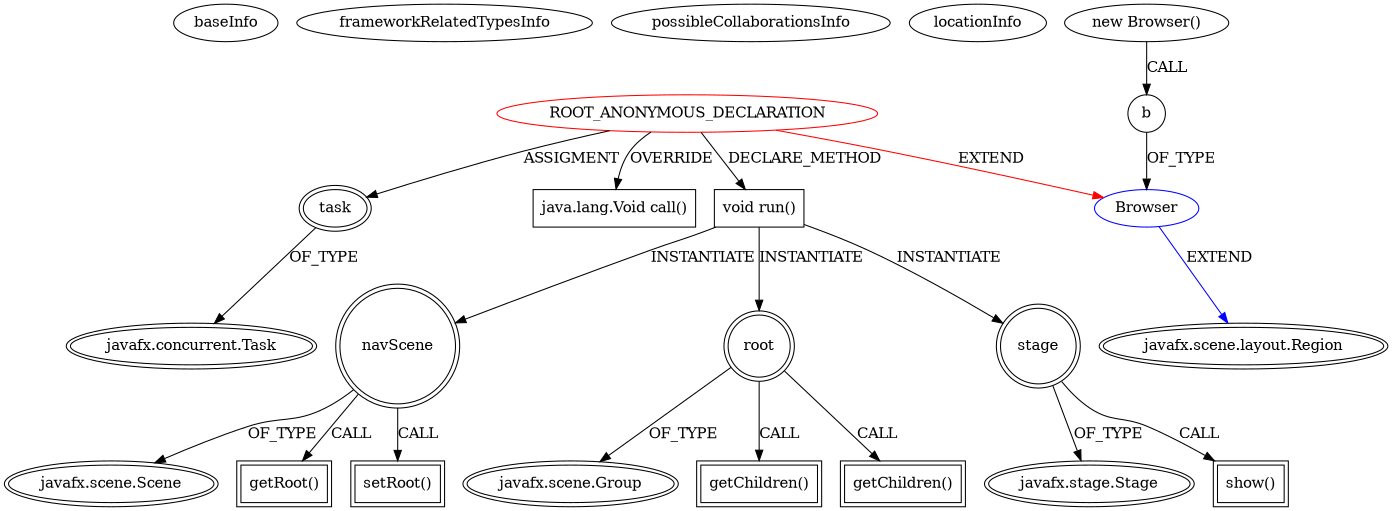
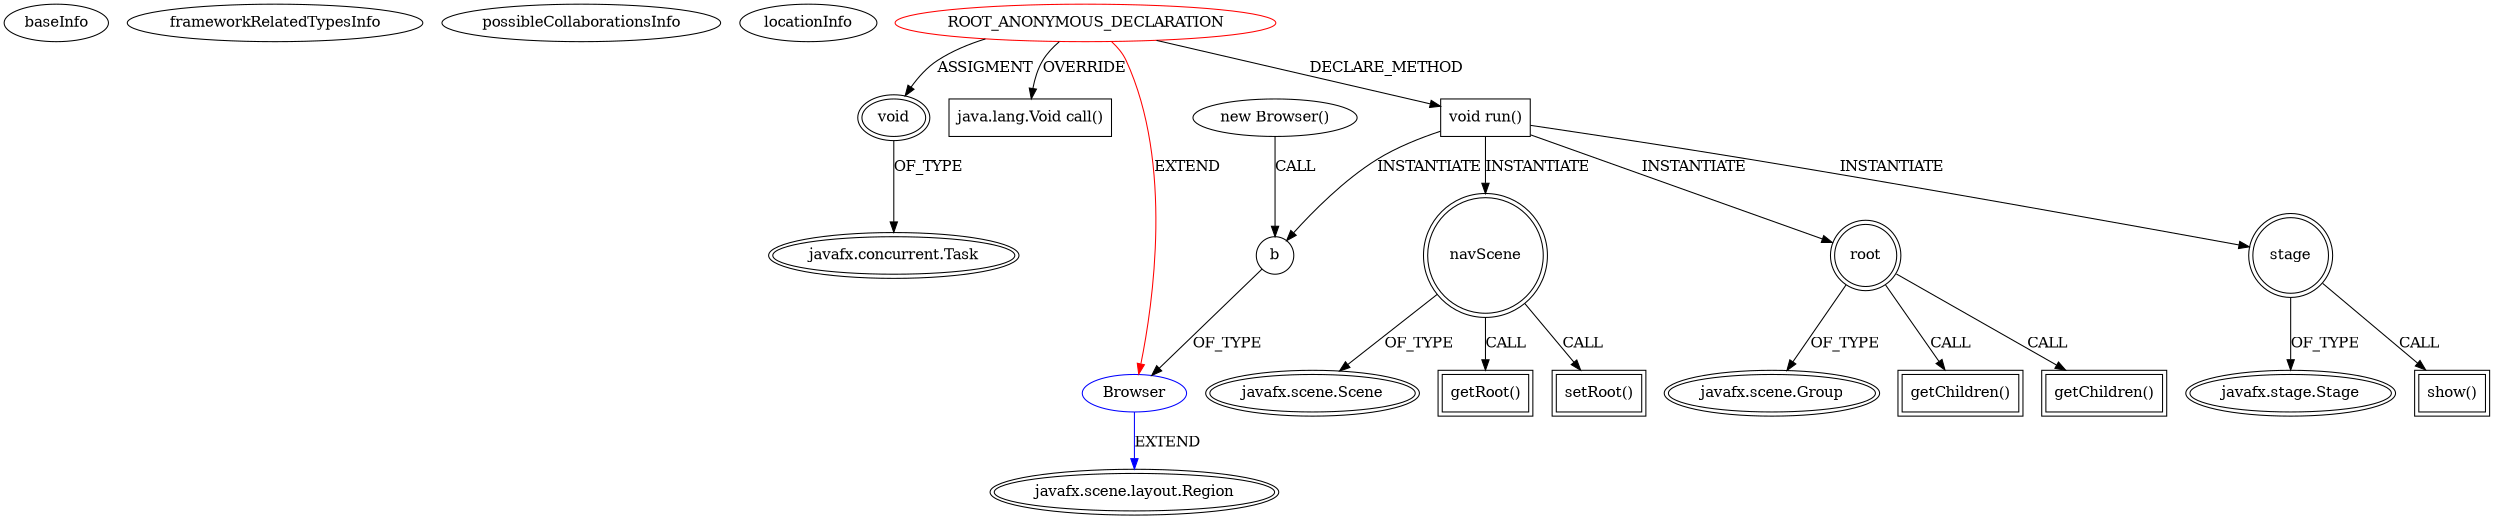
edge "void run()" -> "b": added, label "INSTANTIATE"
node "task": label "task" -> "void"
